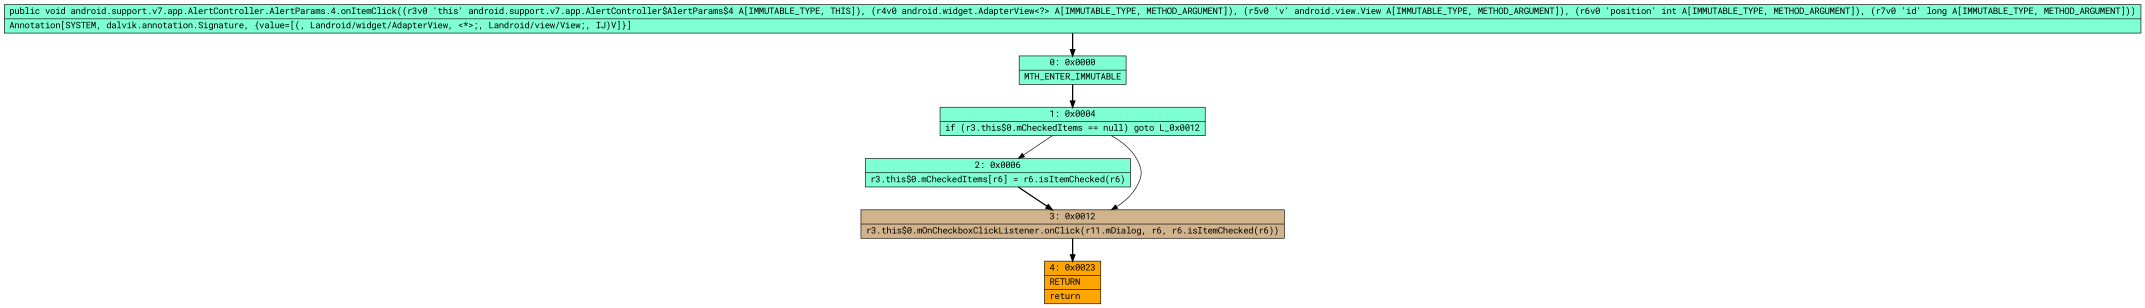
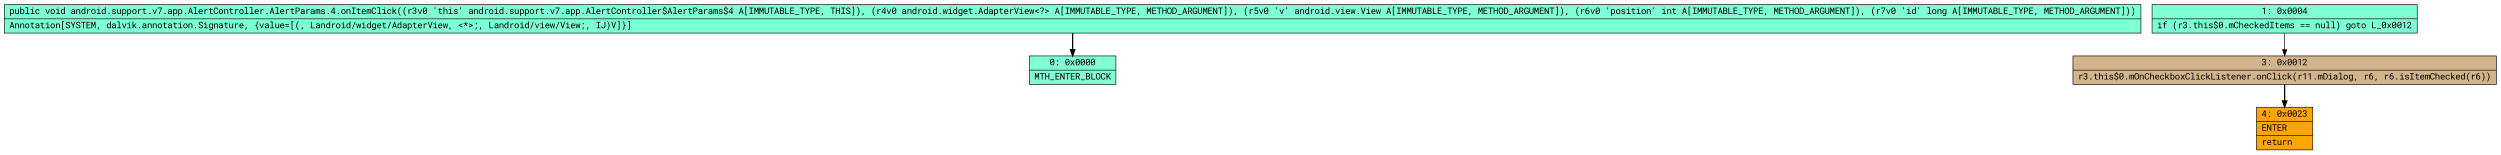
node "0: 0x0000": text "MTH_ENTER_IMMUTABLE" -> "MTH_ENTER_BLOCK"
edge "0: 0x0000" -> "1: 0x0004": removed
node "2: 0x0006": removed
node "4: 0x0023": text "RETURN" -> "ENTER"
